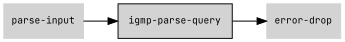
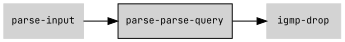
node "igmp-parse-query": label "igmp-parse-query" -> "parse-parse-query"
node "error-drop": label "error-drop" -> "igmp-drop"
